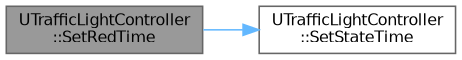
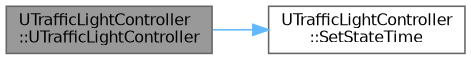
node "UTrafficLightController ::SetRedTime": label "UTrafficLightController ::SetRedTime" -> "UTrafficLightController ::UTrafficLightController"
